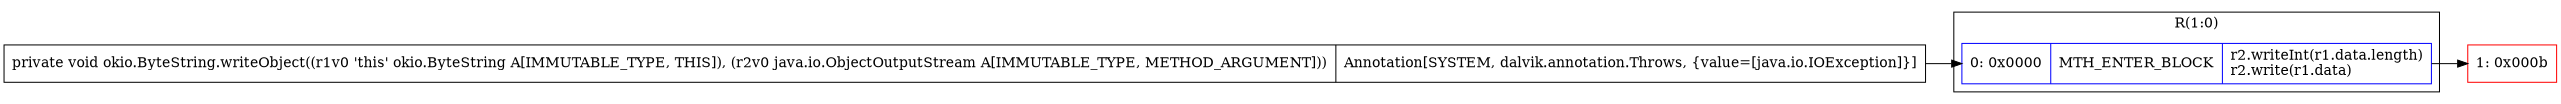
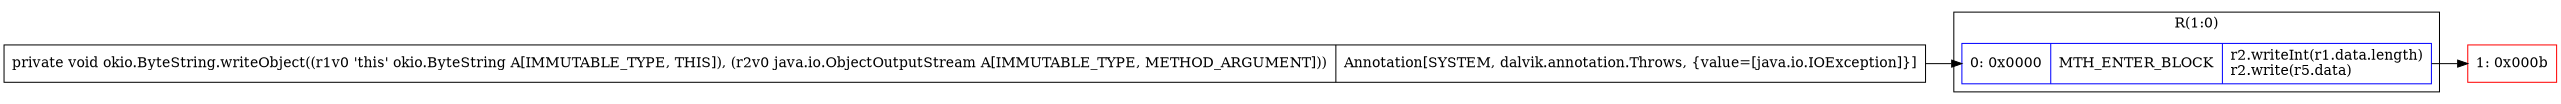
node "0: 0x0000": text "r2.write(r1.data)" -> "r2.write(r5.data)"
